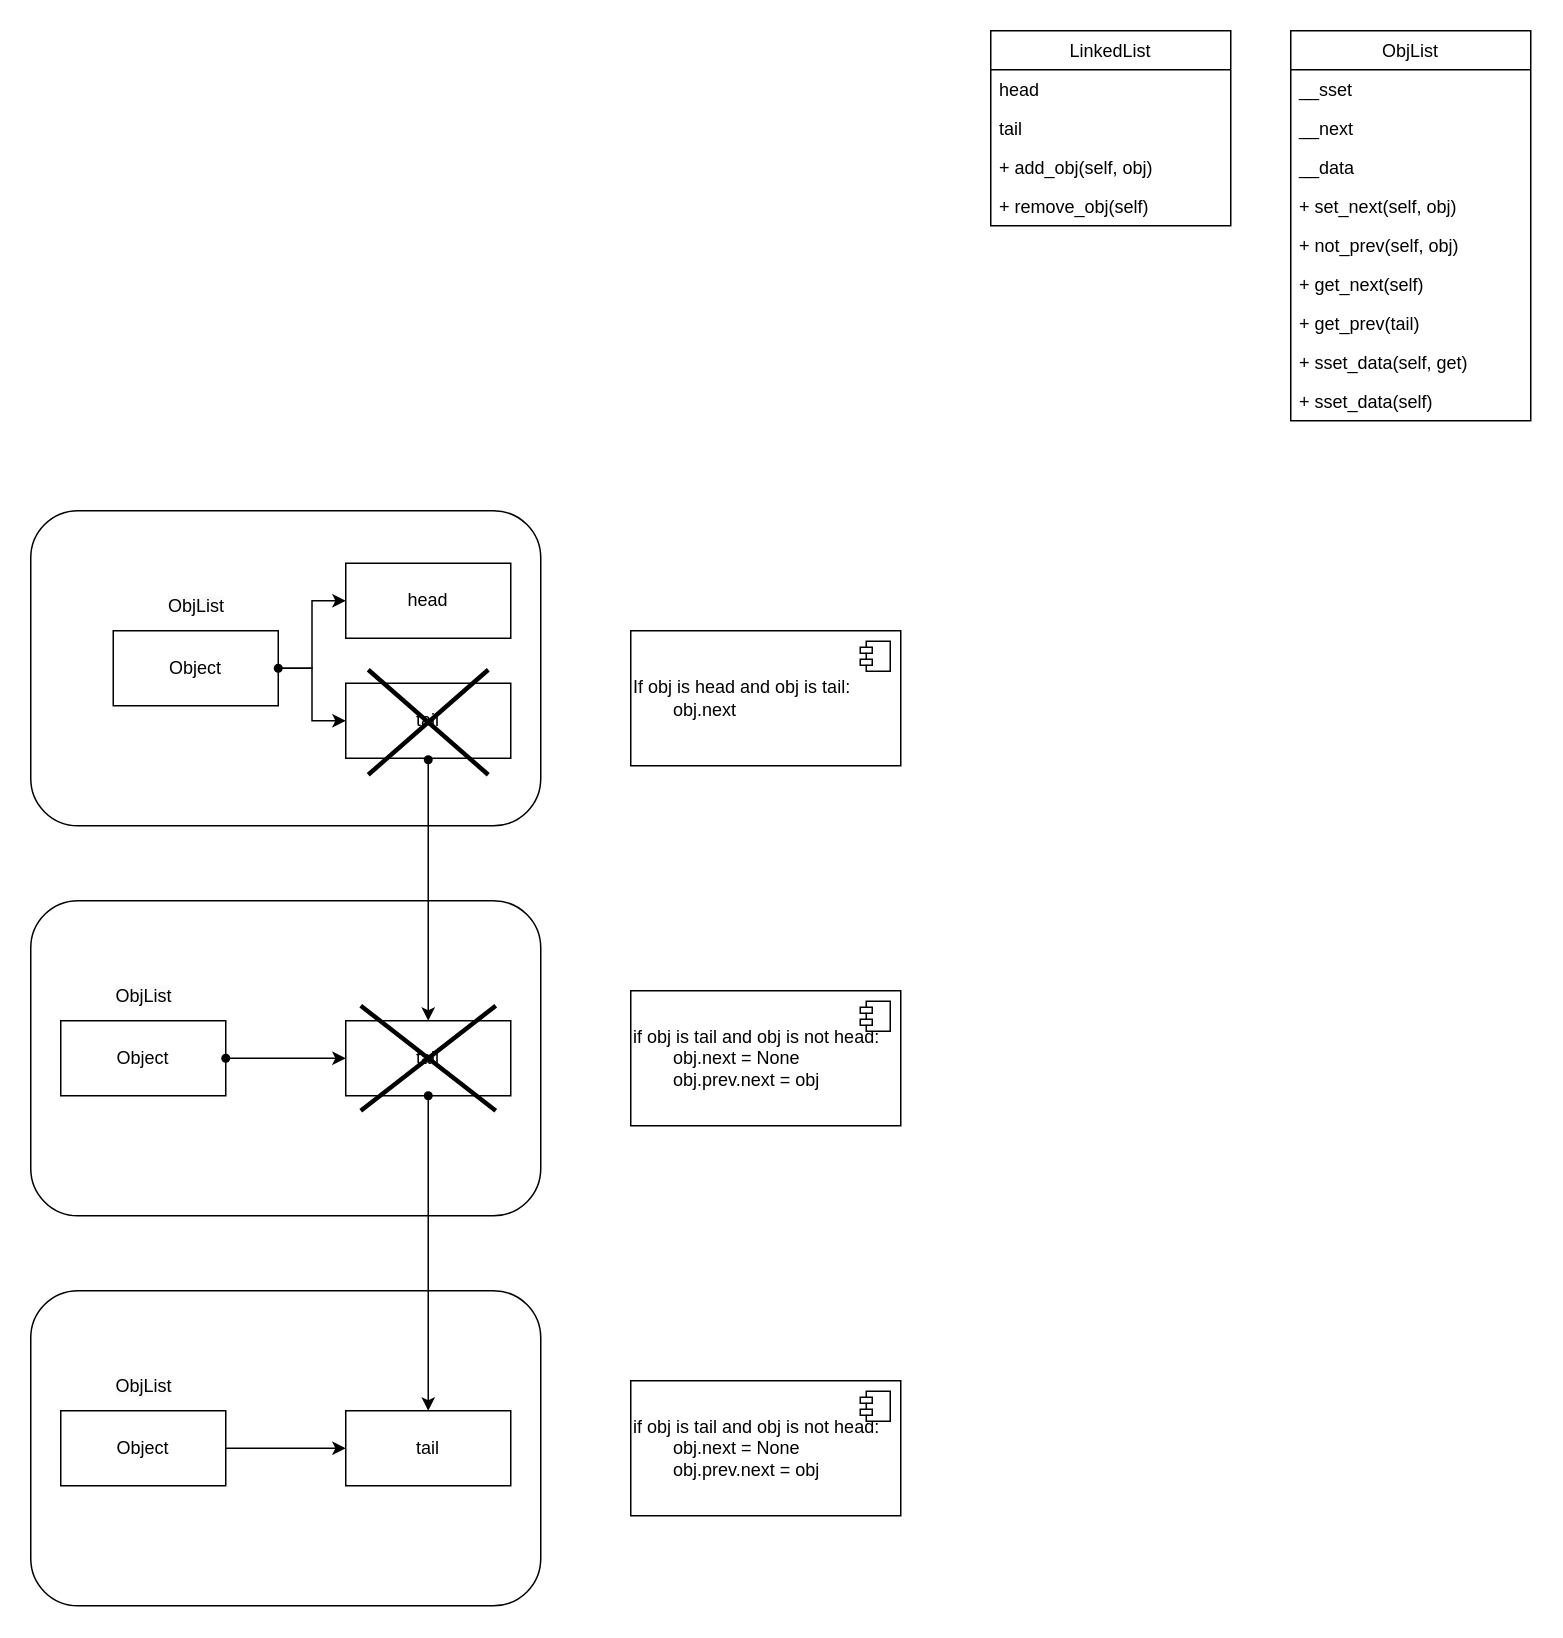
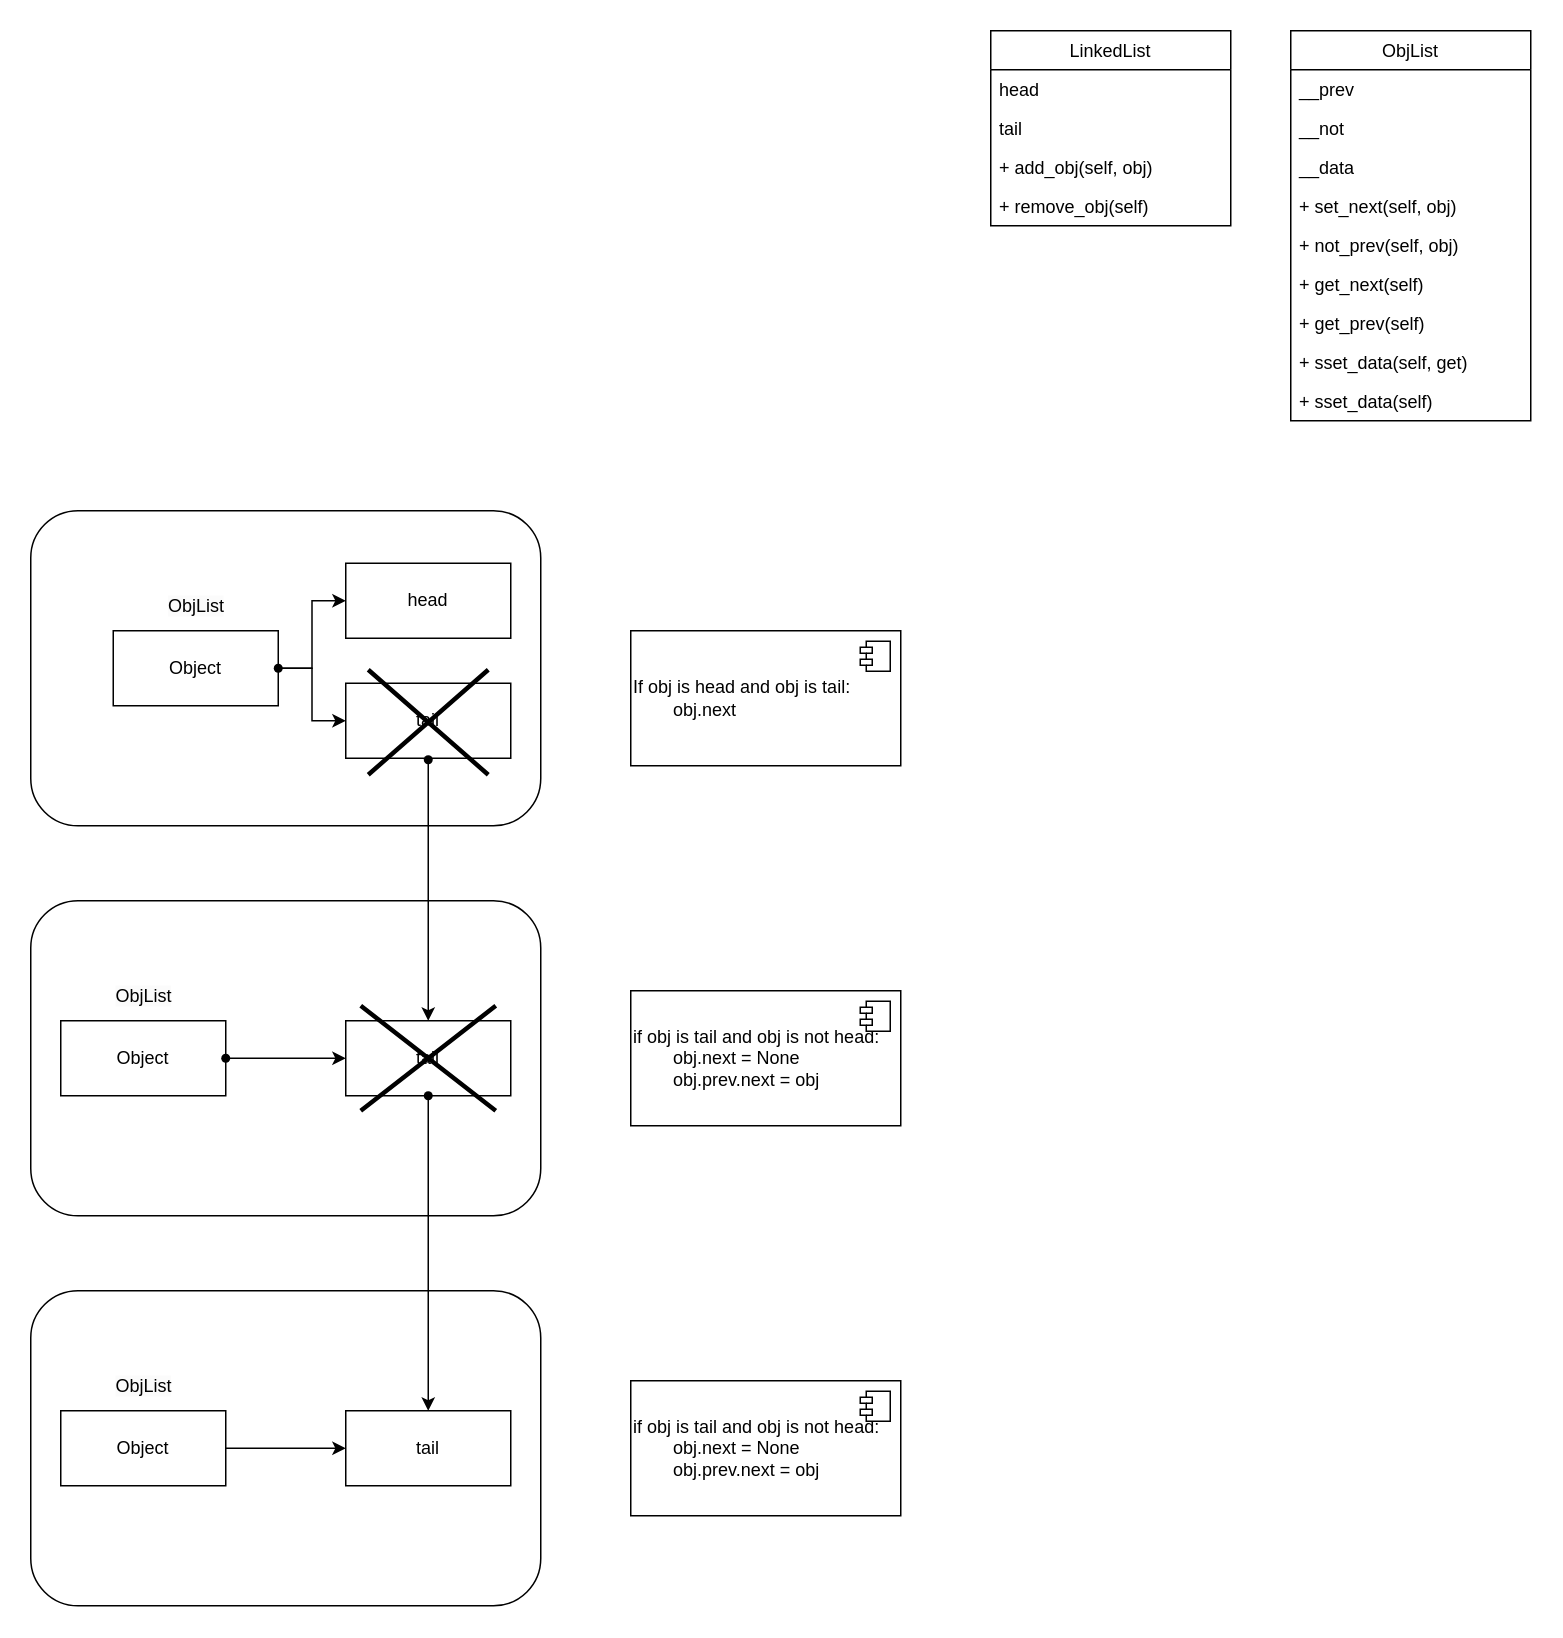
node "__sset": label "__sset" -> "__prev"
node "__next": label "__next" -> "__not"
node "+ get_prev(tail)": label "+ get_prev(tail)" -> "+ get_prev(self)"
